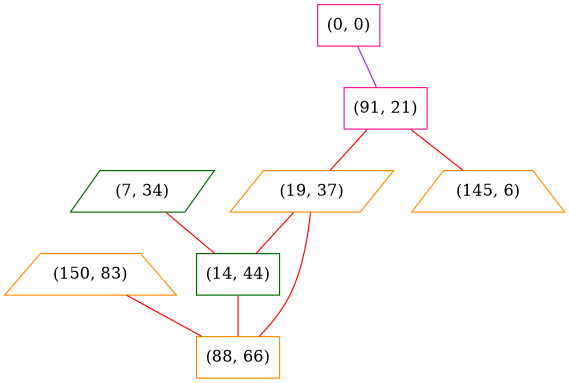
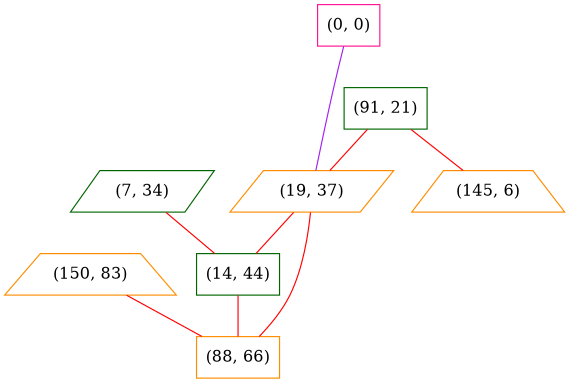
edge "(0, 0)" -- "(91, 21)": now "(0, 0)" -- "(19, 37)"
node "(91, 21)": color deeppink -> darkgreen
